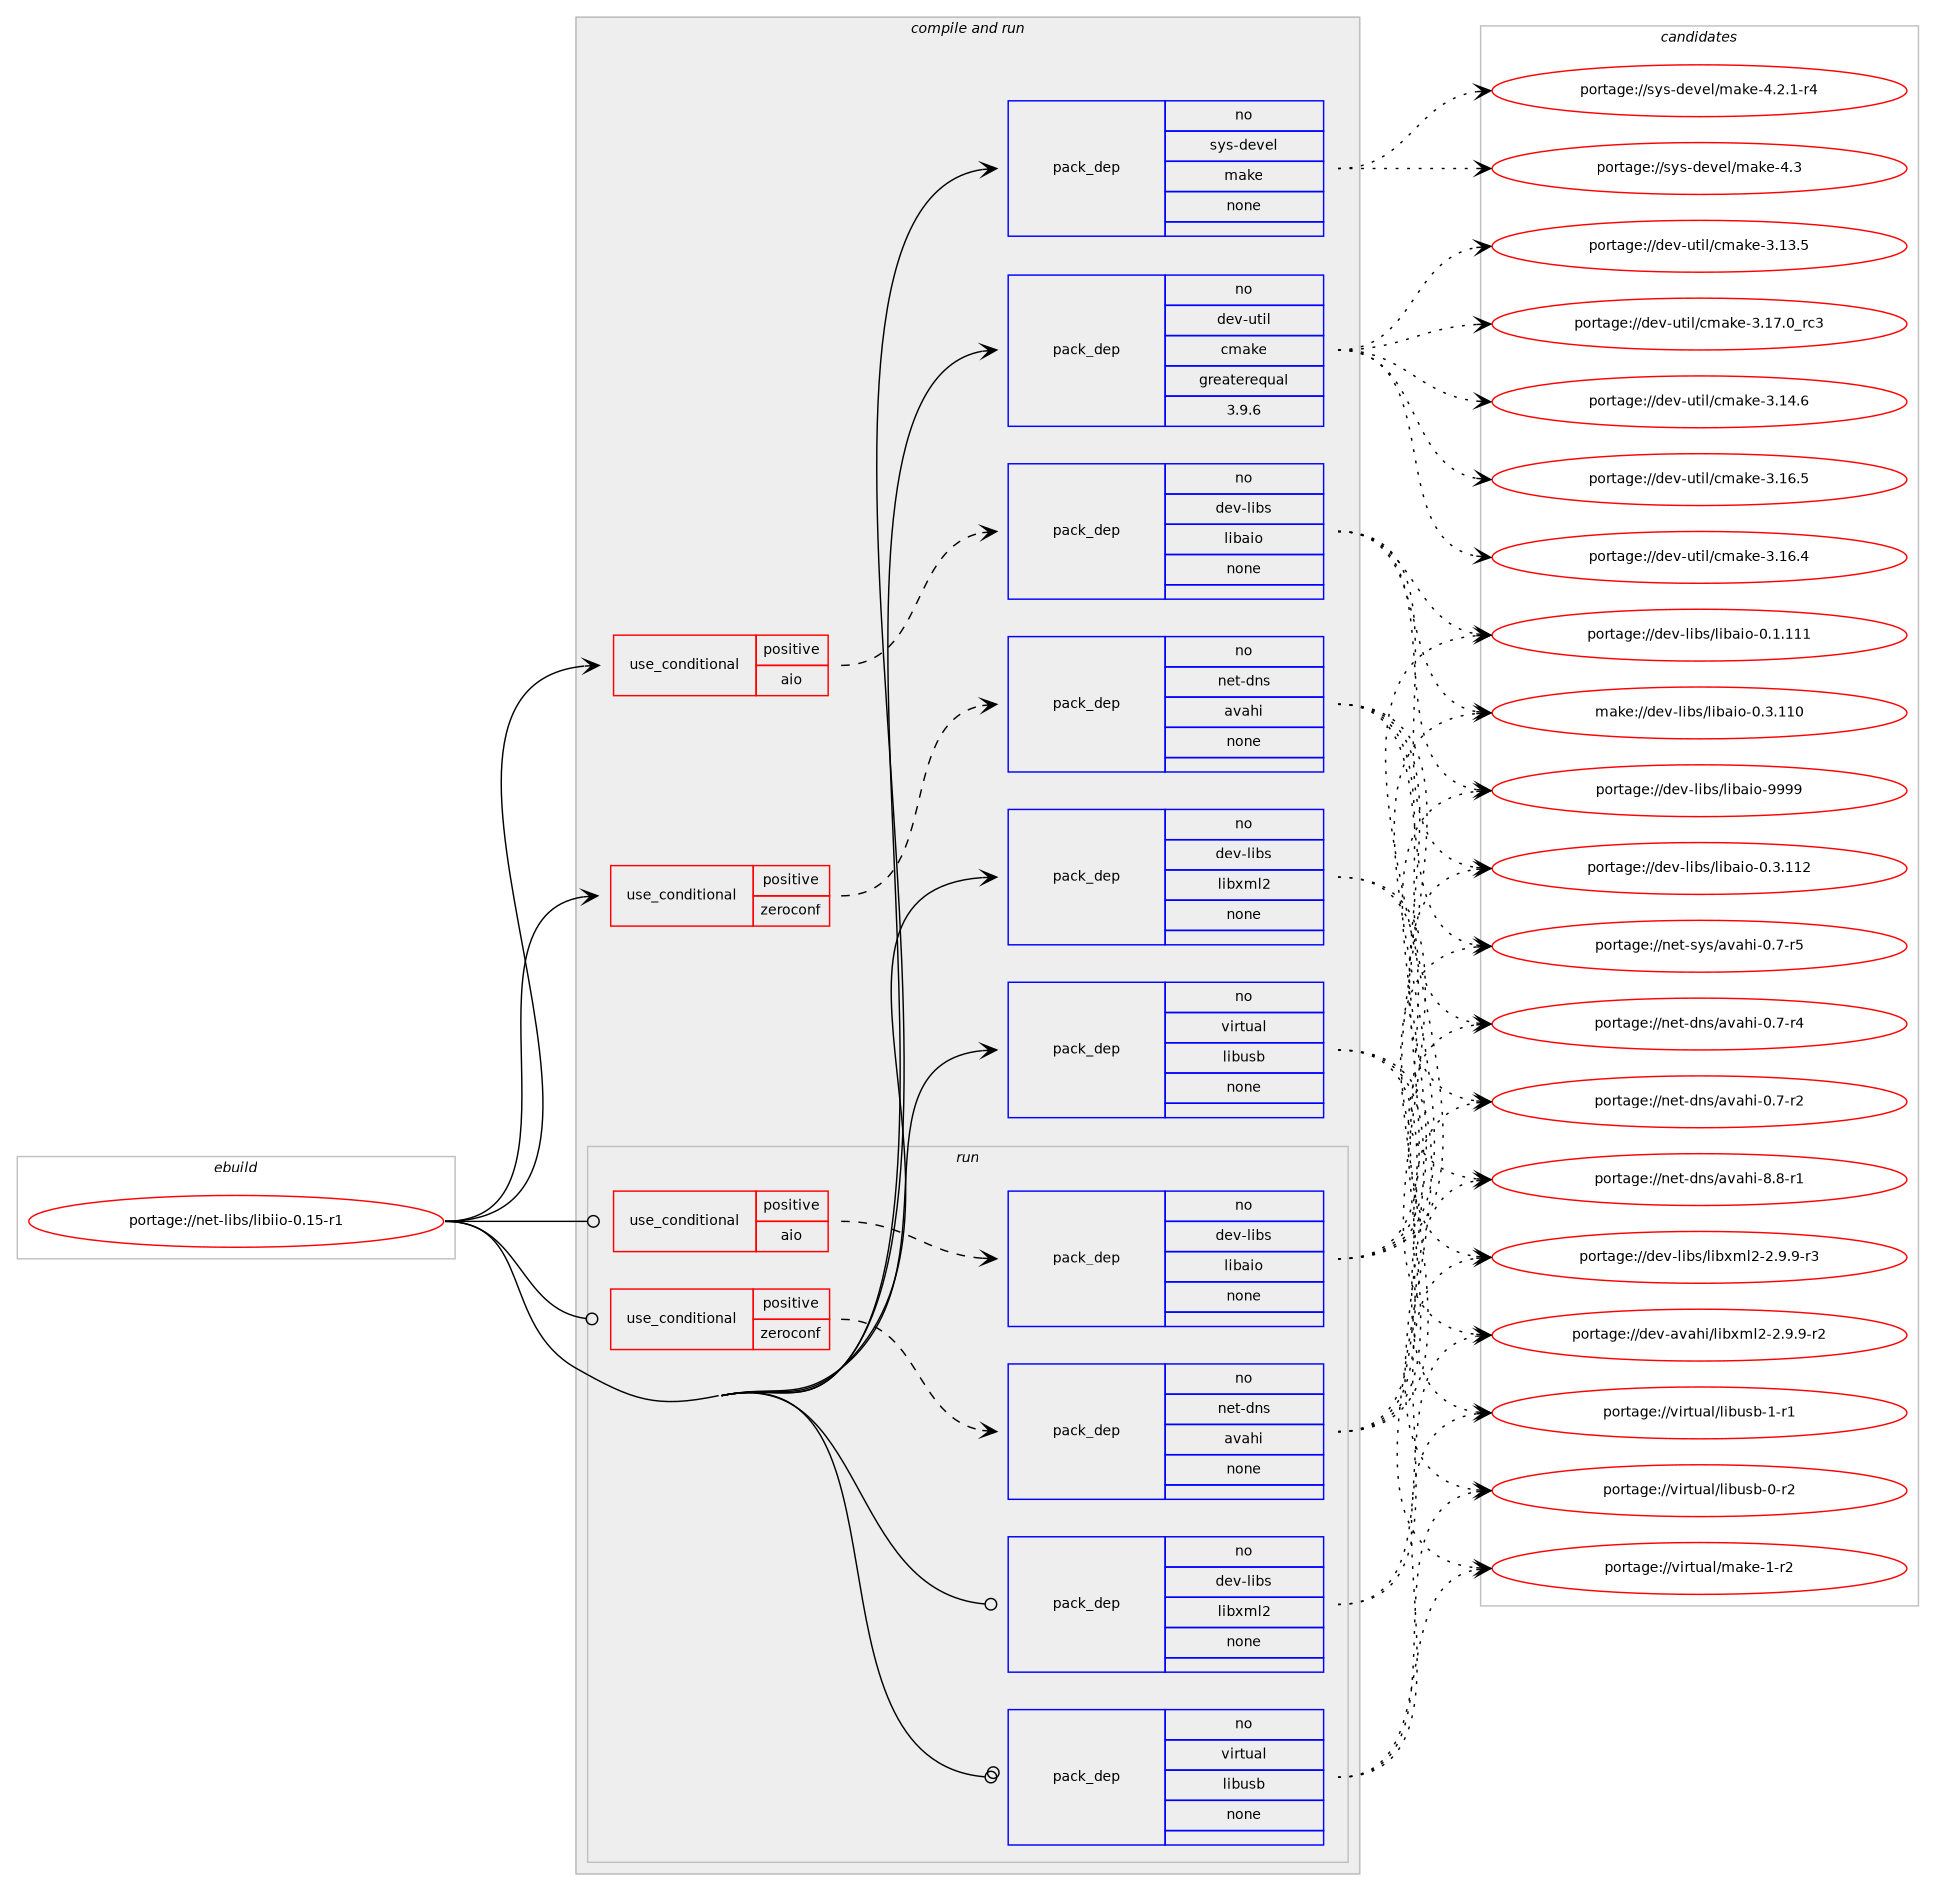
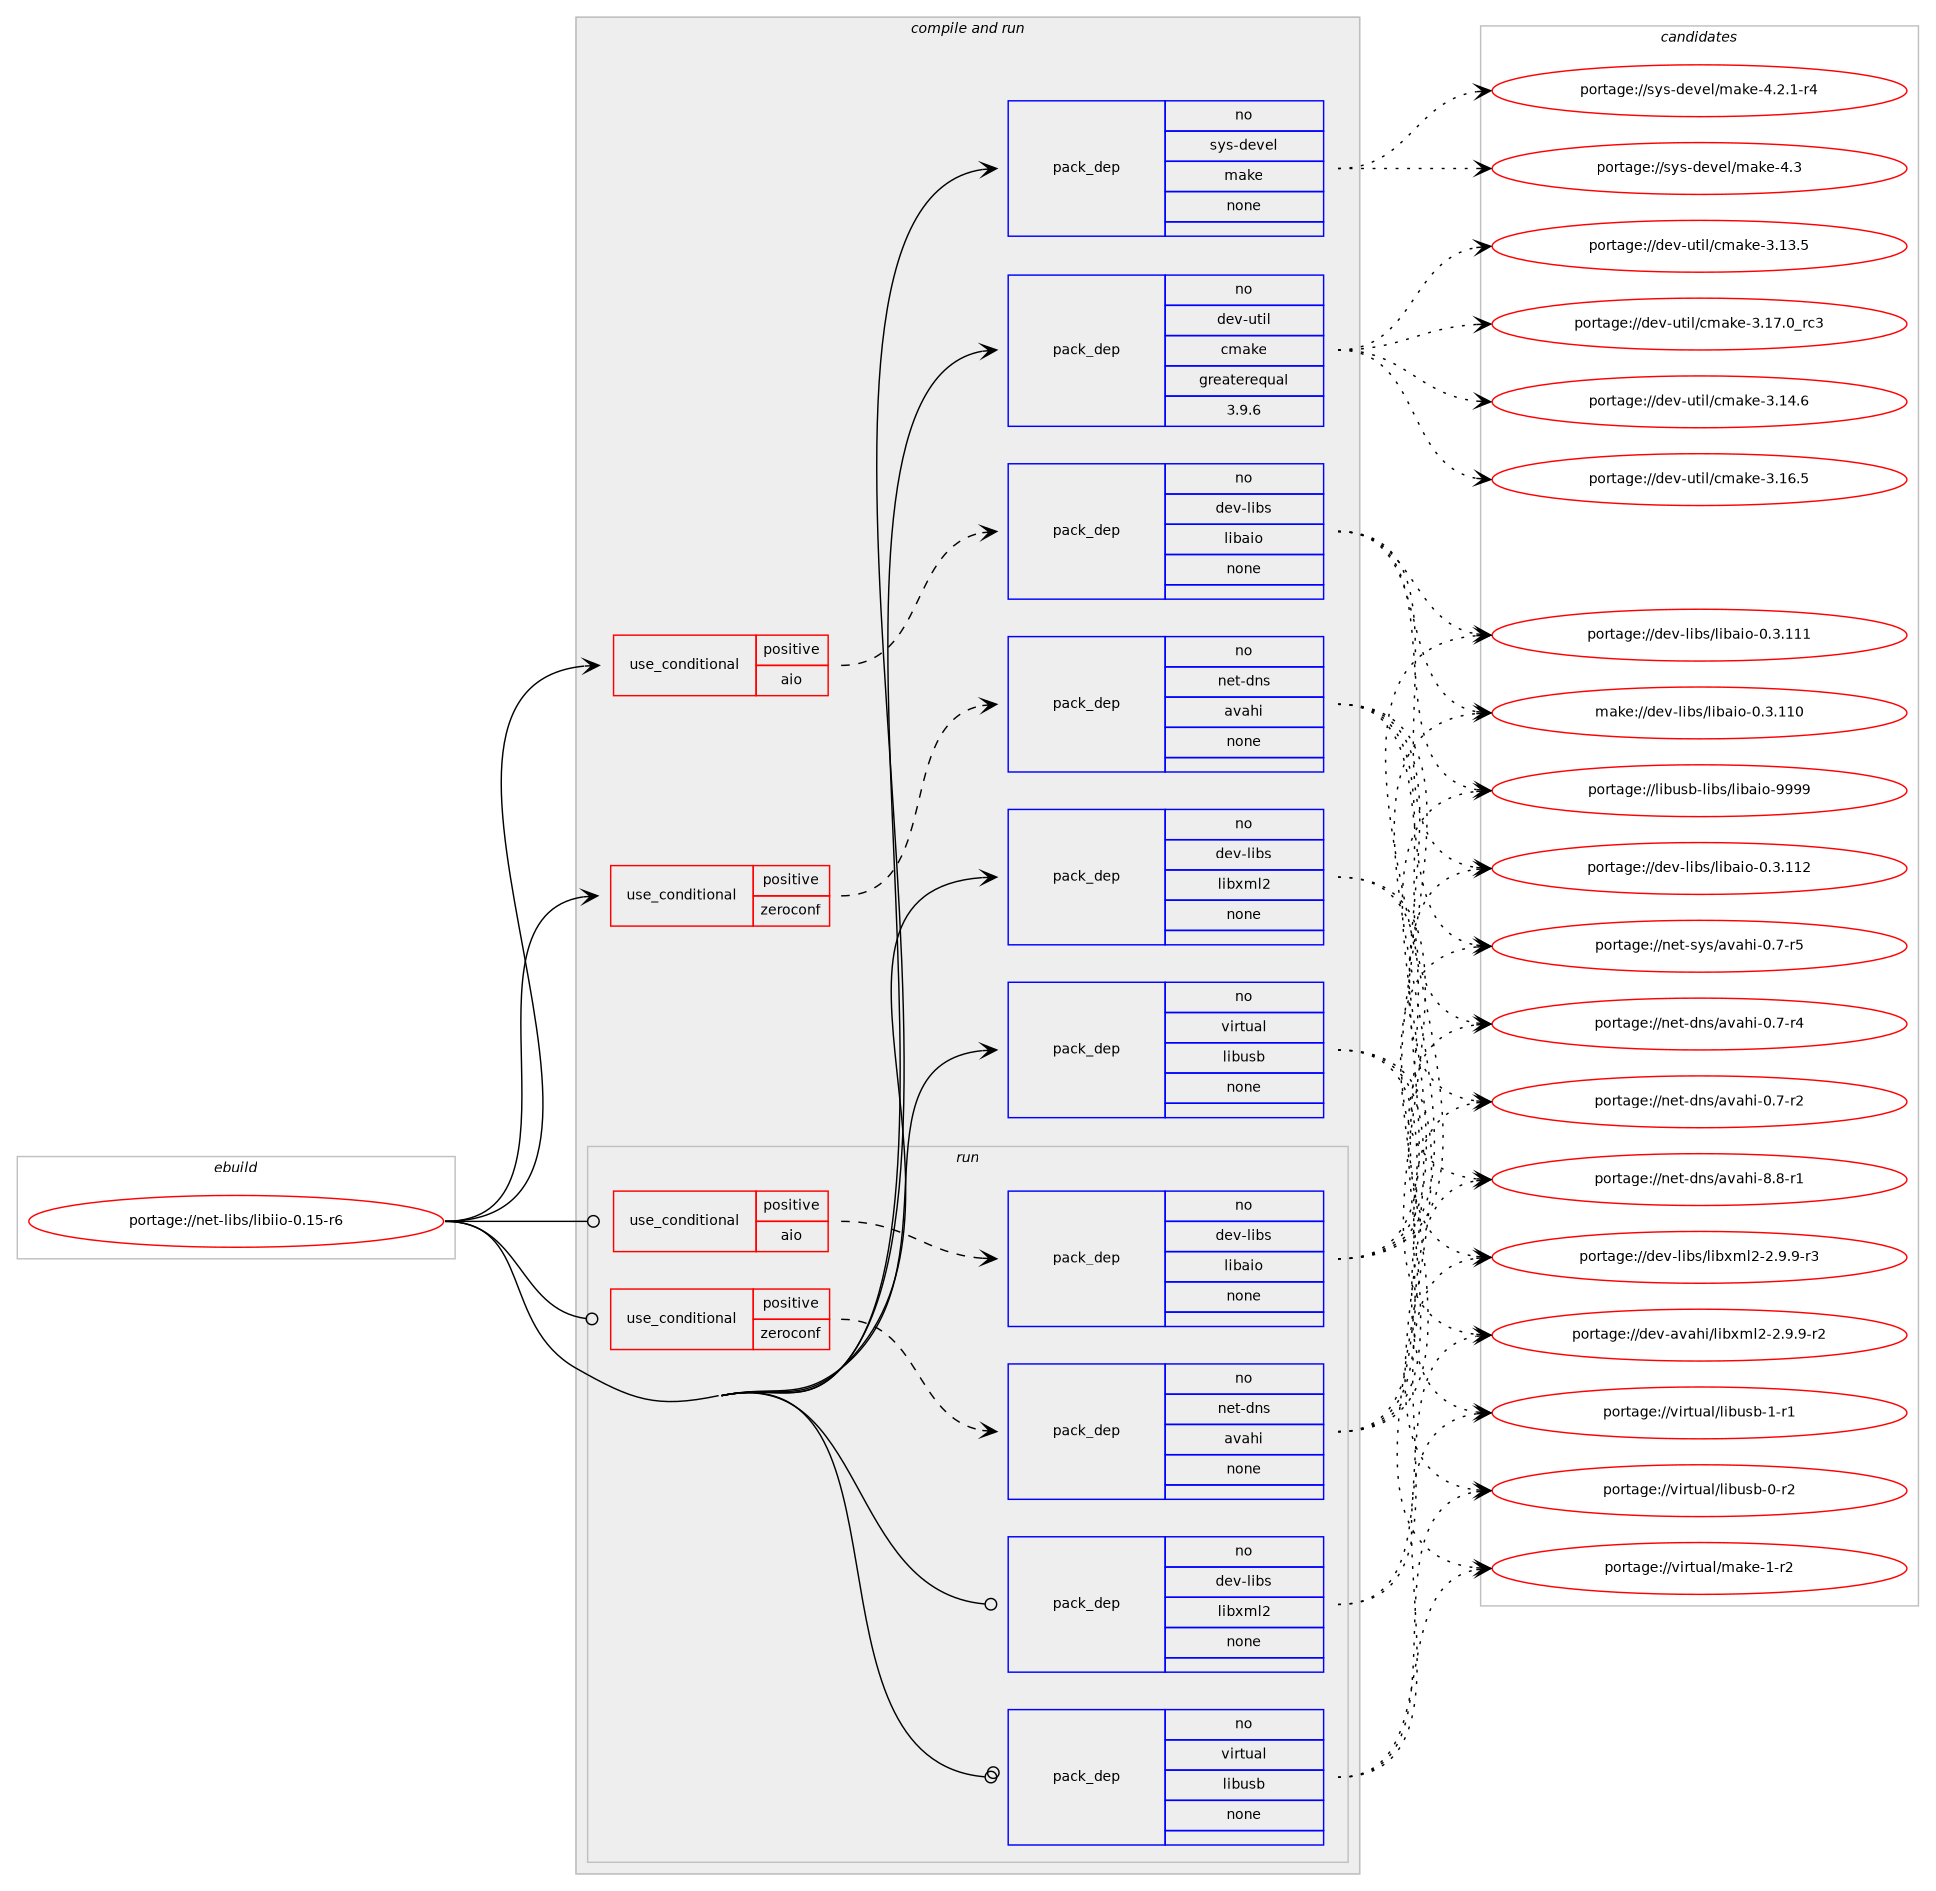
node "portage://dev-util/cmake-3.16.4": removed
node "portage://dev-libs/libaio-0.1.111": label "portage://dev-libs/libaio-0.1.111" -> "portage://dev-libs/libaio-0.3.111"
node "portage://dev-libs/libaio-9999": label "portage://dev-libs/libaio-9999" -> "portage://libusb-libs/libaio-9999"
node "portage://net-libs/libiio-0.15-r1": label "portage://net-libs/libiio-0.15-r1" -> "portage://net-libs/libiio-0.15-r6"
